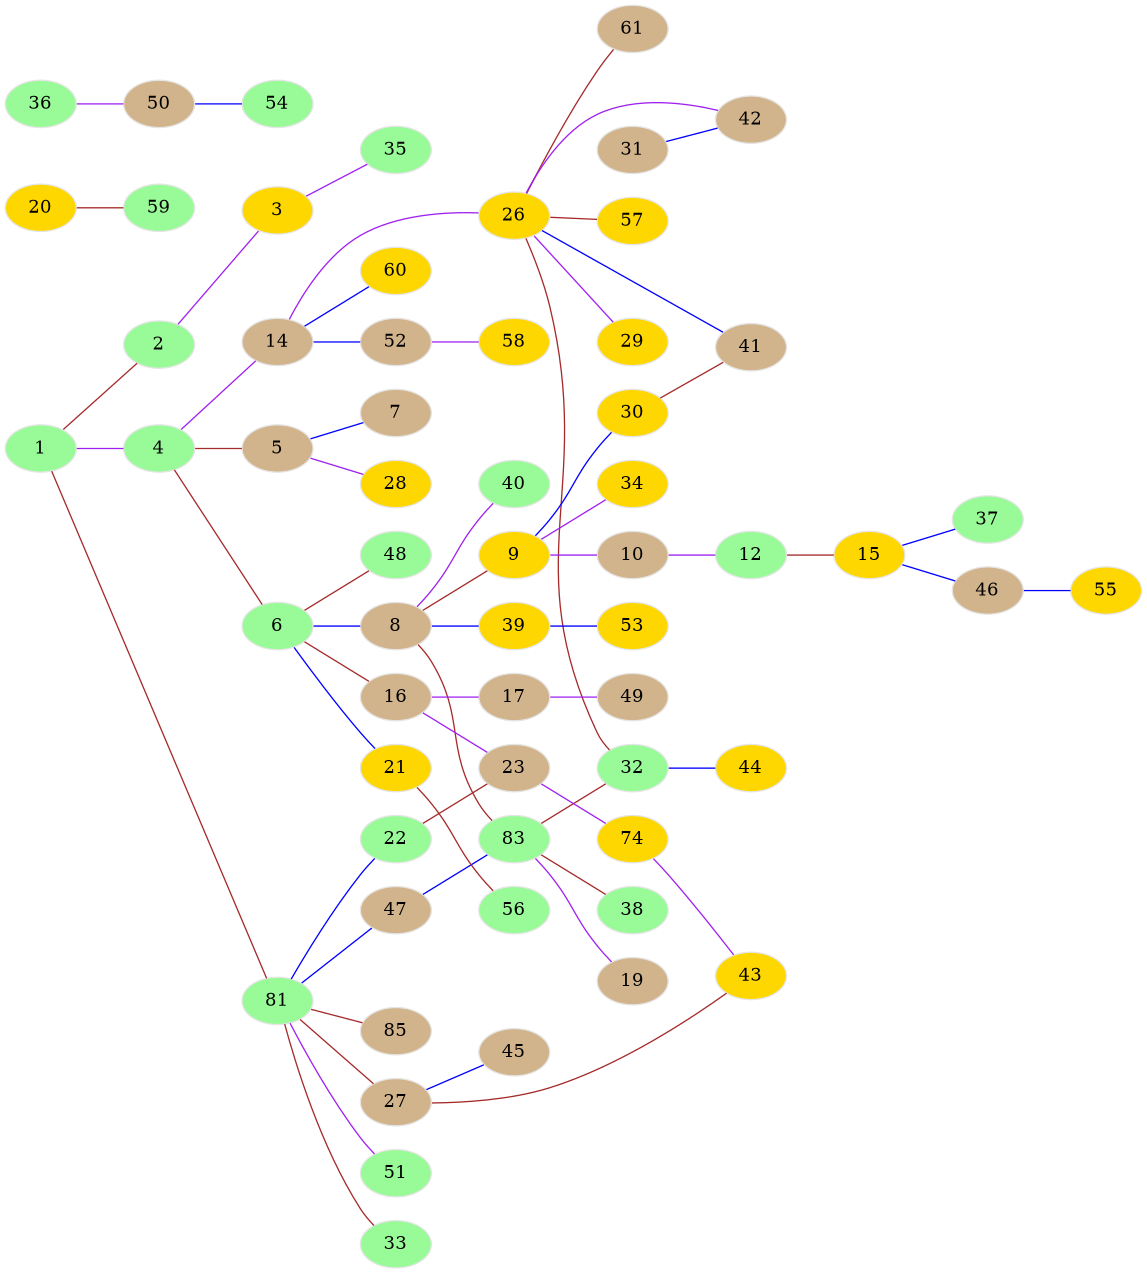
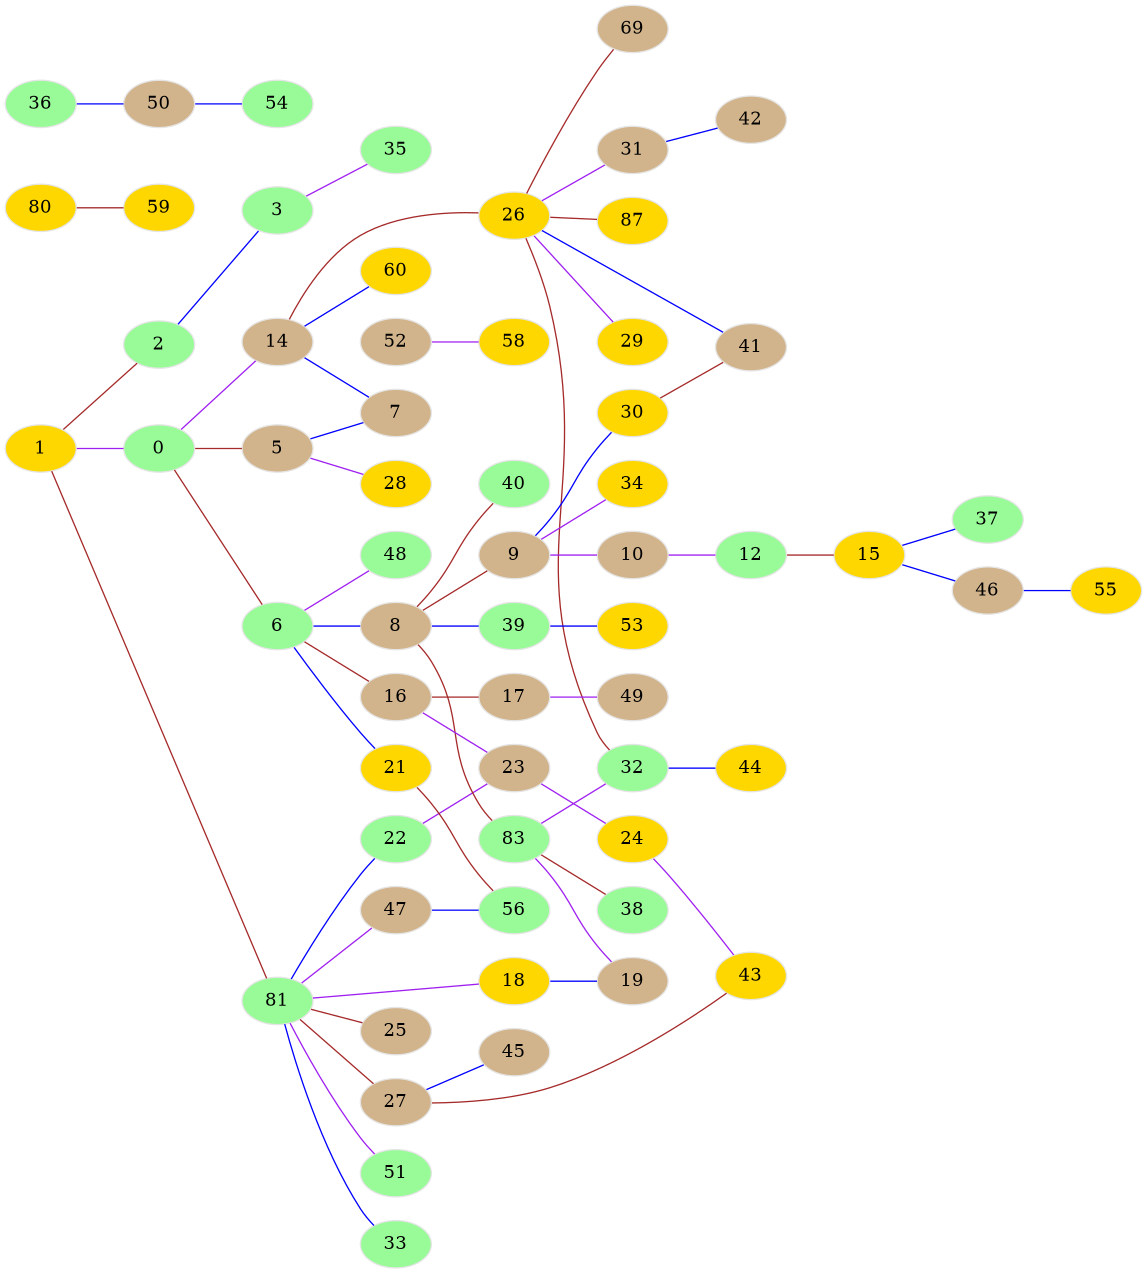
node "61": label "61" -> "69"
edge "36" -- "50": color purple -> blue
edge "42" -- "26": now "31" -- "26"
node "20": label "20" -> "80"
node "59": fillcolor palegreen -> gold
node "3": fillcolor gold -> palegreen
node "57": label "57" -> "87"
edge "26" -- "14": color purple -> brown
edge "3" -- "2": color purple -> blue
edge "14" -- "52": now "14" -- "7"
node "1": fillcolor palegreen -> gold
node "4": label "4" -> "0"
edge "40" -- "8": color purple -> brown
node "9": fillcolor gold -> tan
edge "48" -- "6": color brown -> purple
node "39": fillcolor gold -> palegreen
edge "16" -- "17": color purple -> brown
edge "23" -- "22": color brown -> purple
edge "32" -- "83": color brown -> purple
node "74": label "74" -> "24"
edge "83" -- "47": now "56" -- "47"
edge "47" -- "81": color blue -> purple
node "18": added
node "85": label "85" -> "25"
edge "81" -- "33": color brown -> blue
